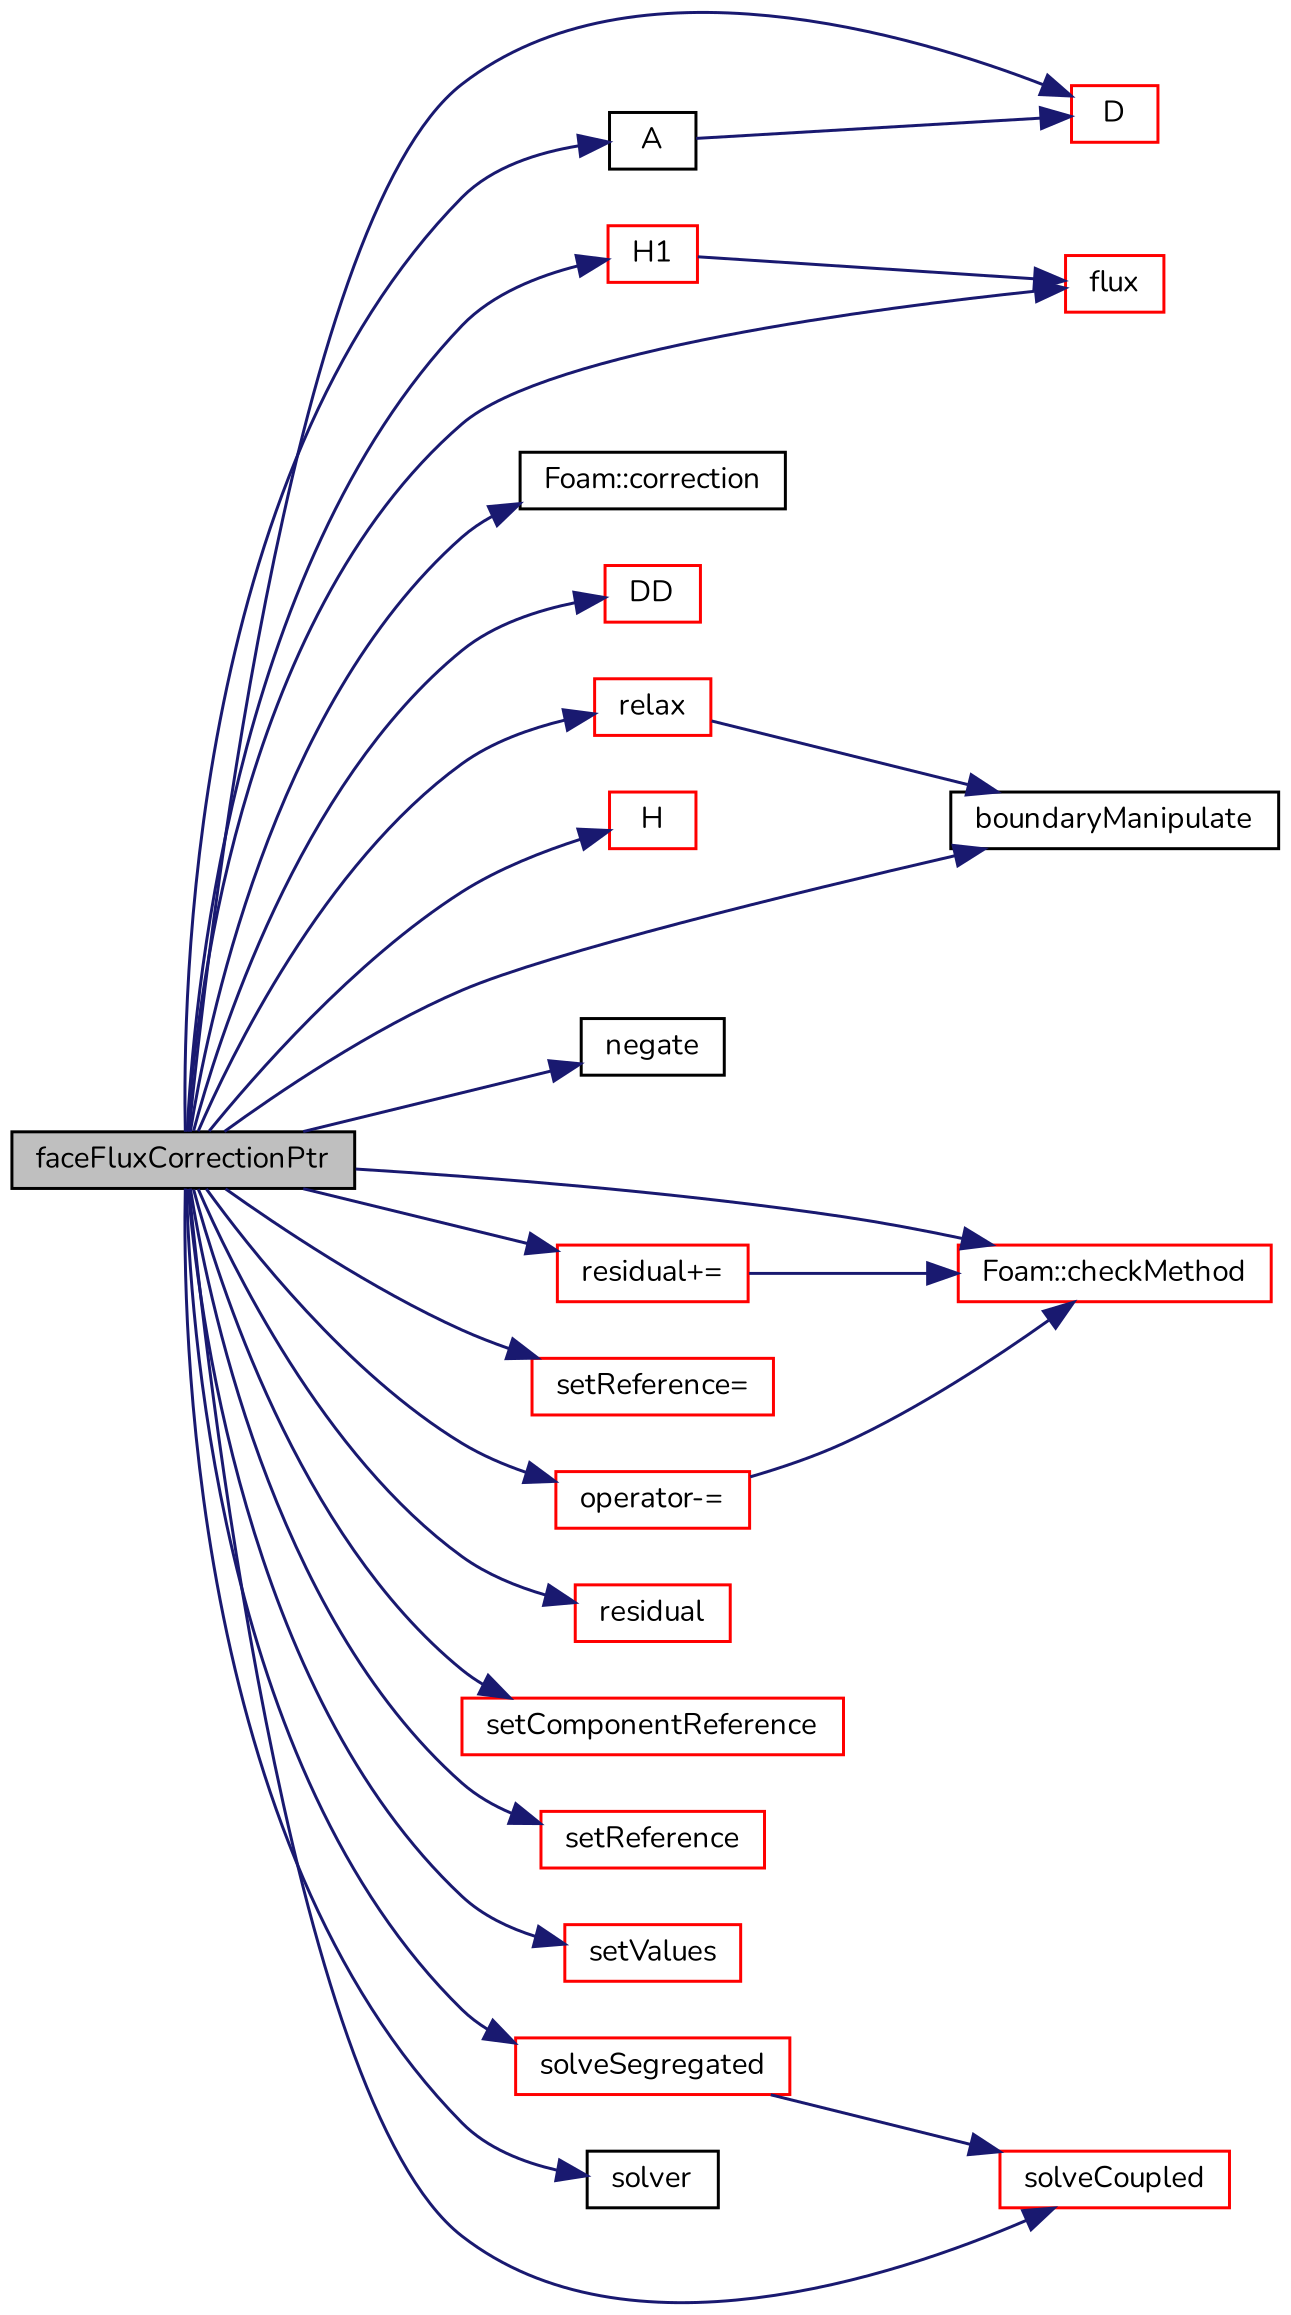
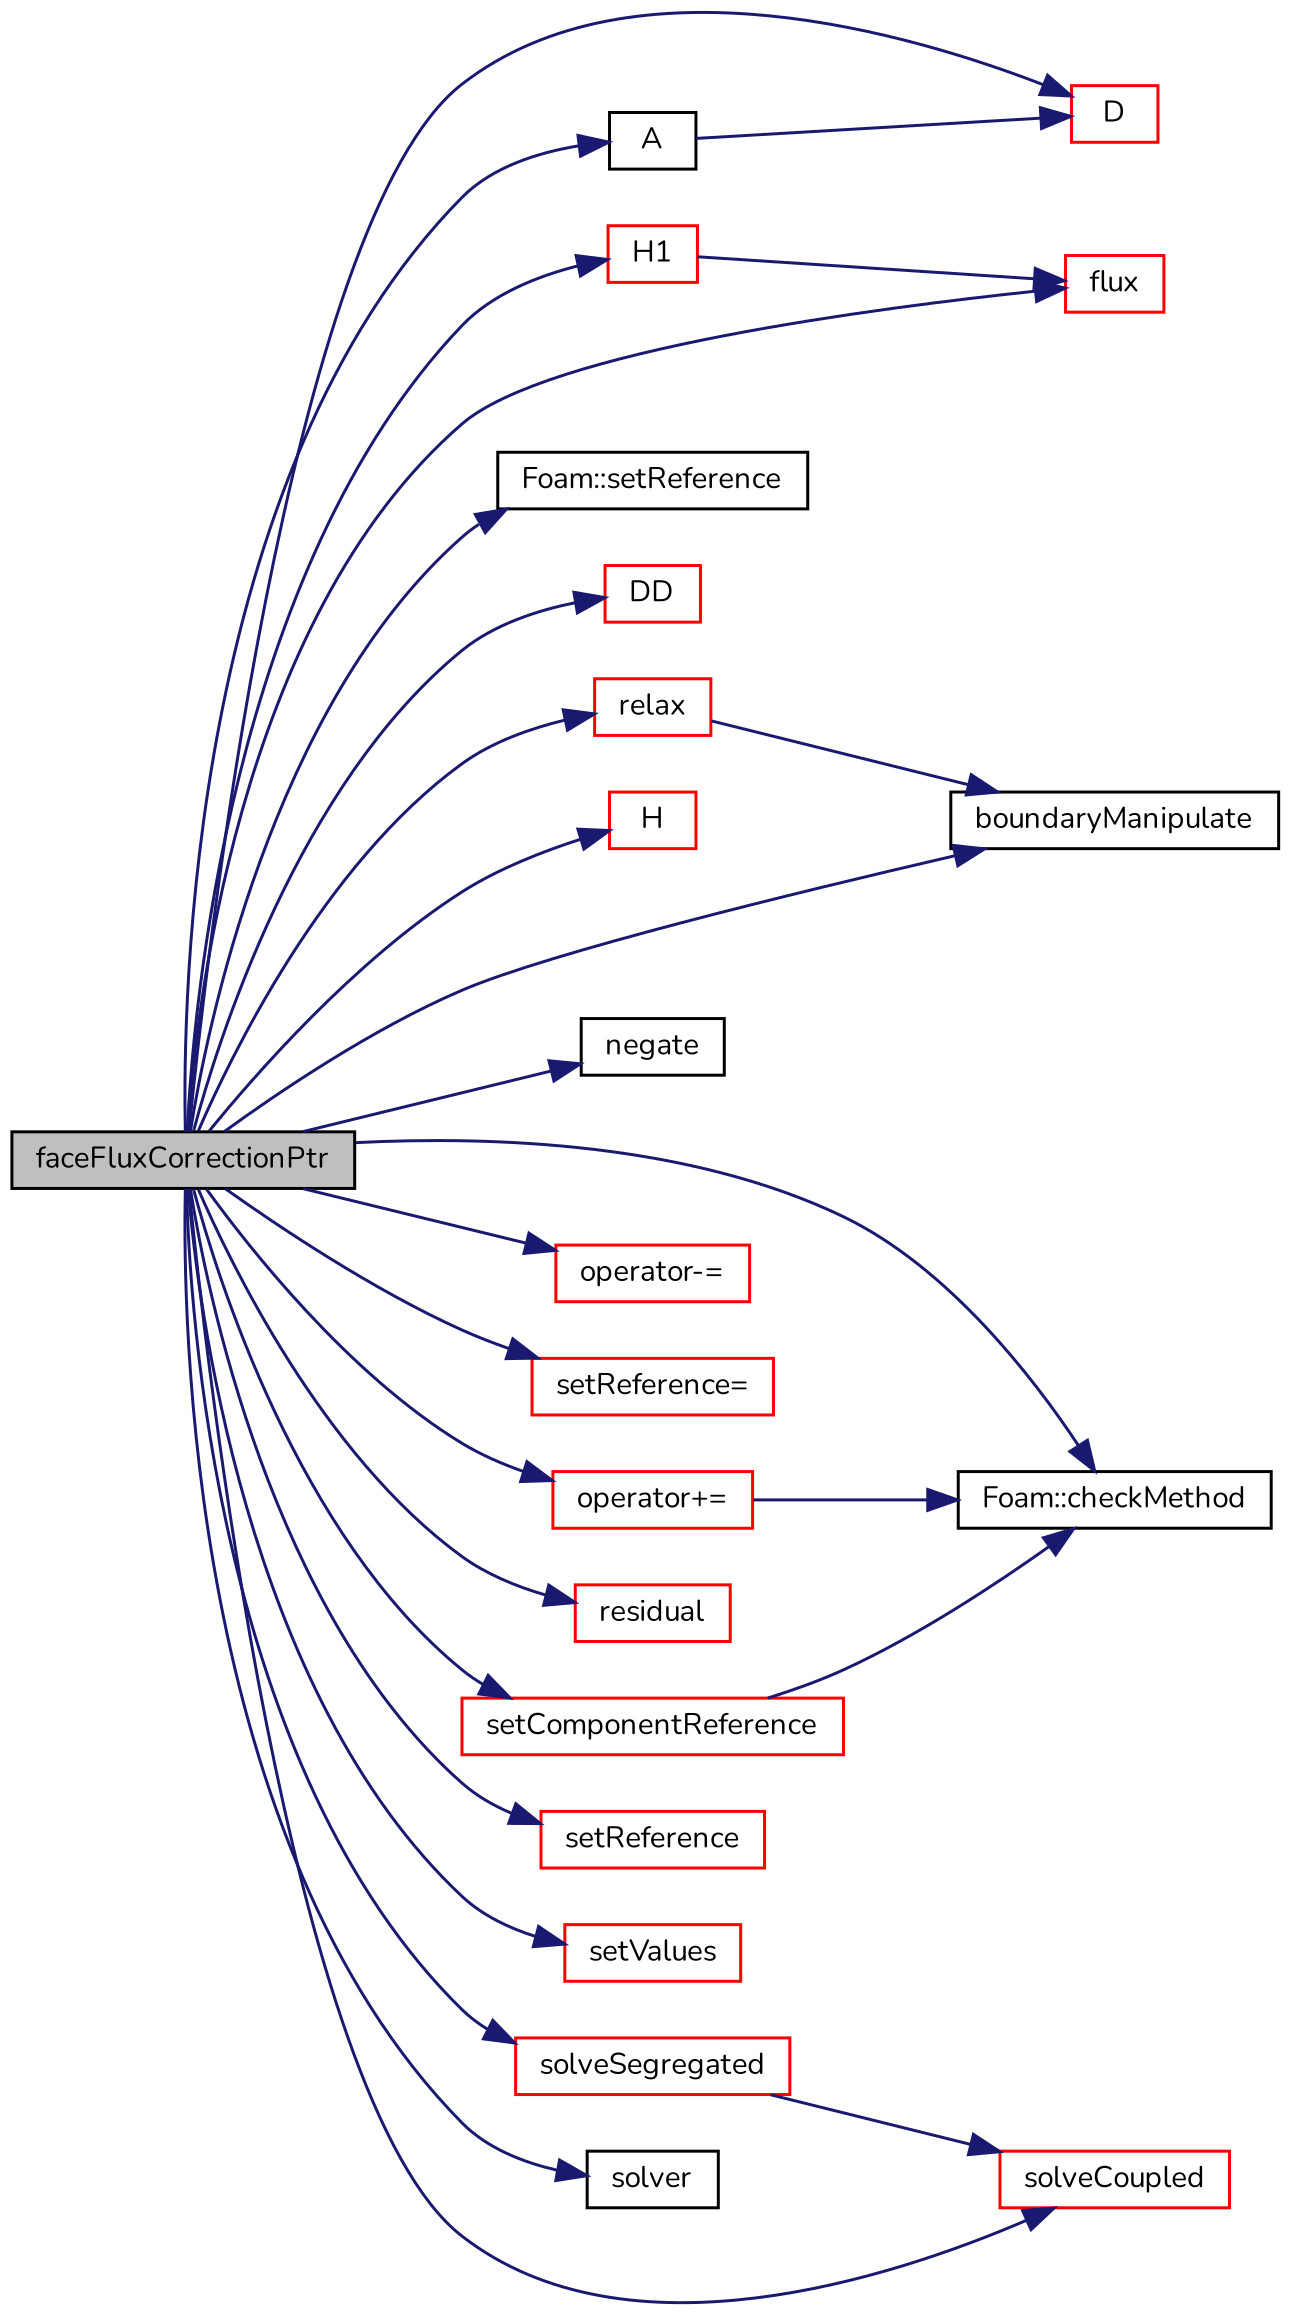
node "Foam::correction": label "Foam::correction" -> "Foam::setReference"
node "residual+=": label "residual+=" -> "operator+="
node "Foam::checkMethod": color red -> black
edge "operator-=" -> "Foam::checkMethod": now "setComponentReference" -> "Foam::checkMethod"
